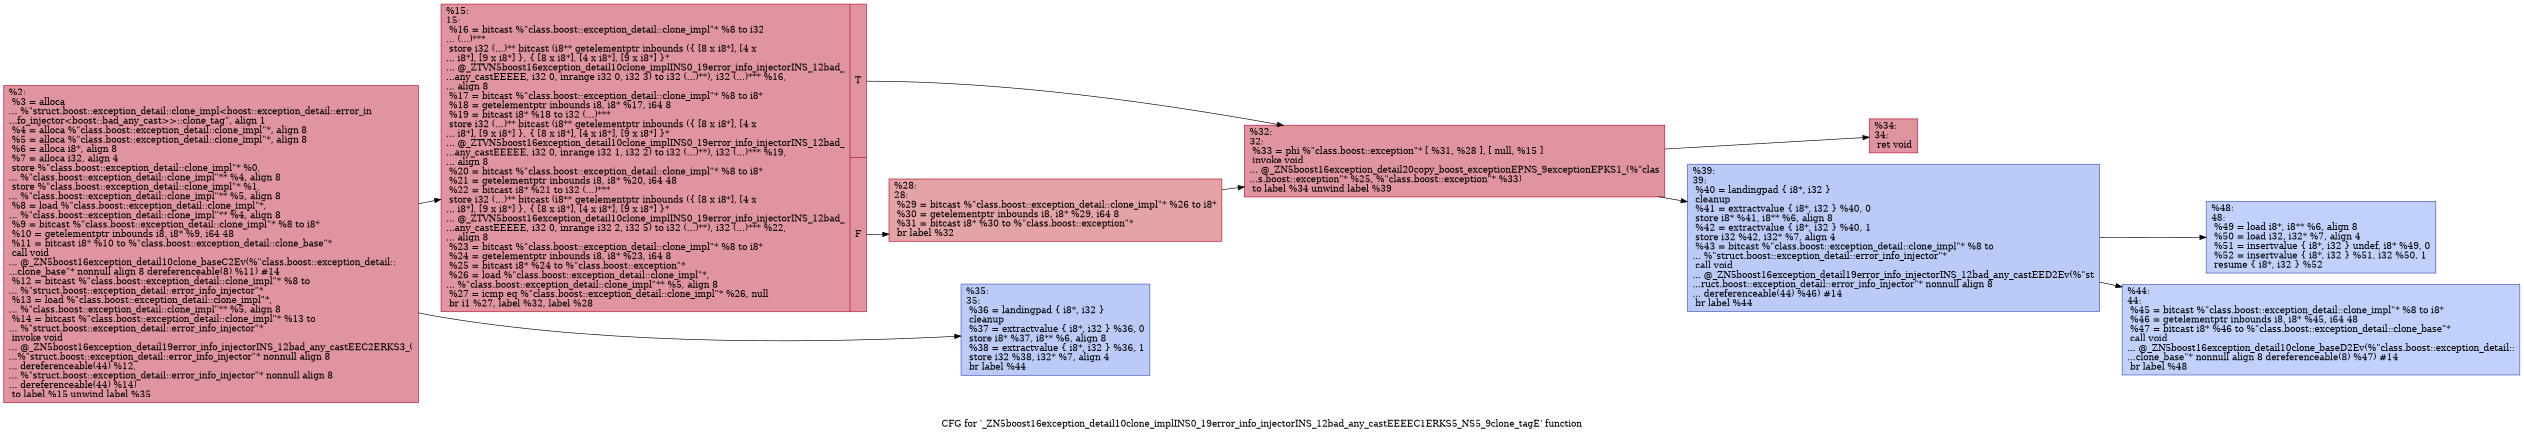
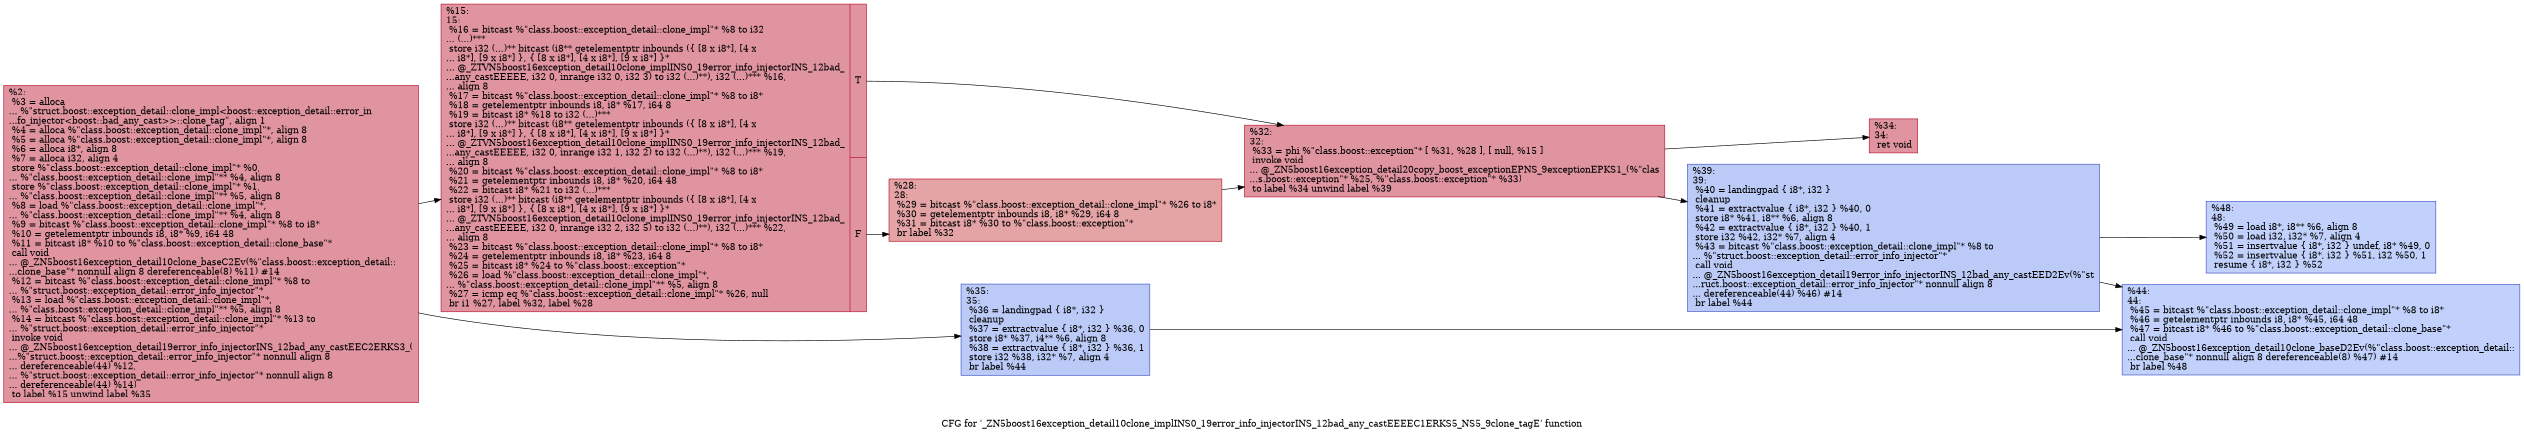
edge "%35:" -> "%44:": added
node "%35:": text "store i8* %37, i8** %6, align 8" -> "store i8* %37, i4** %6, align 8"
